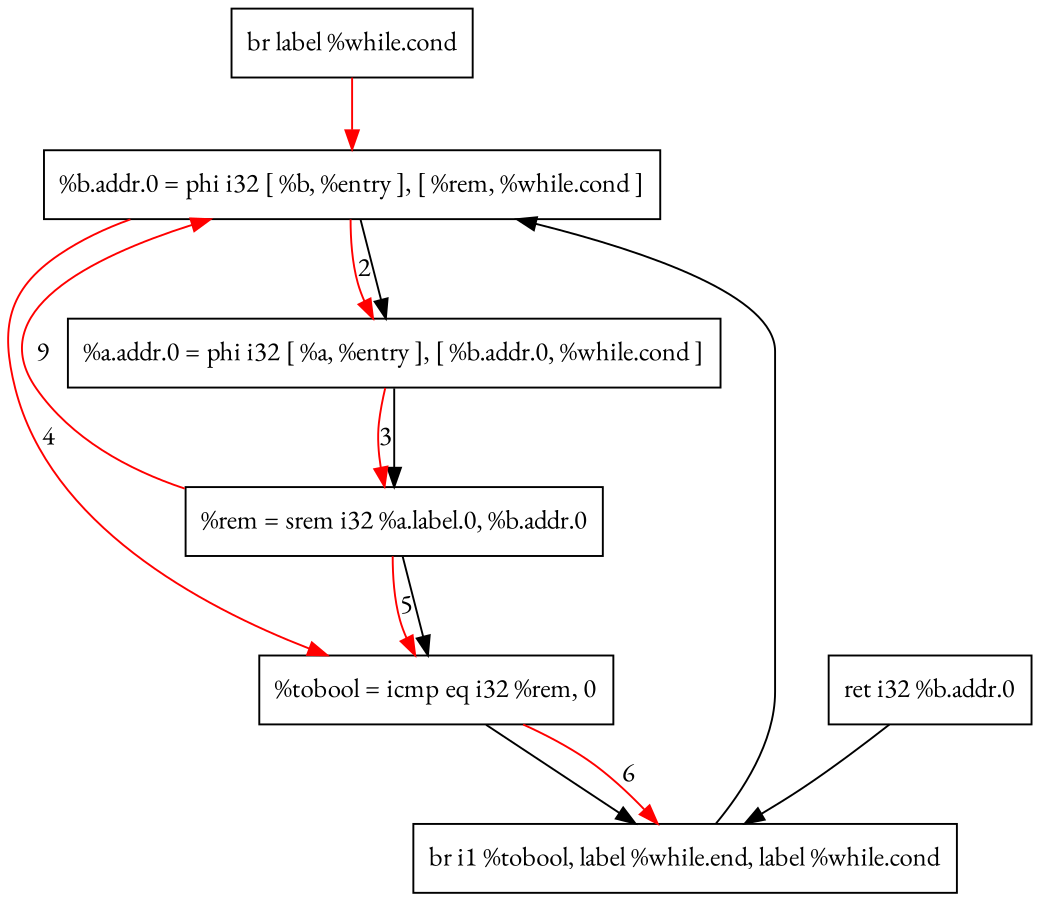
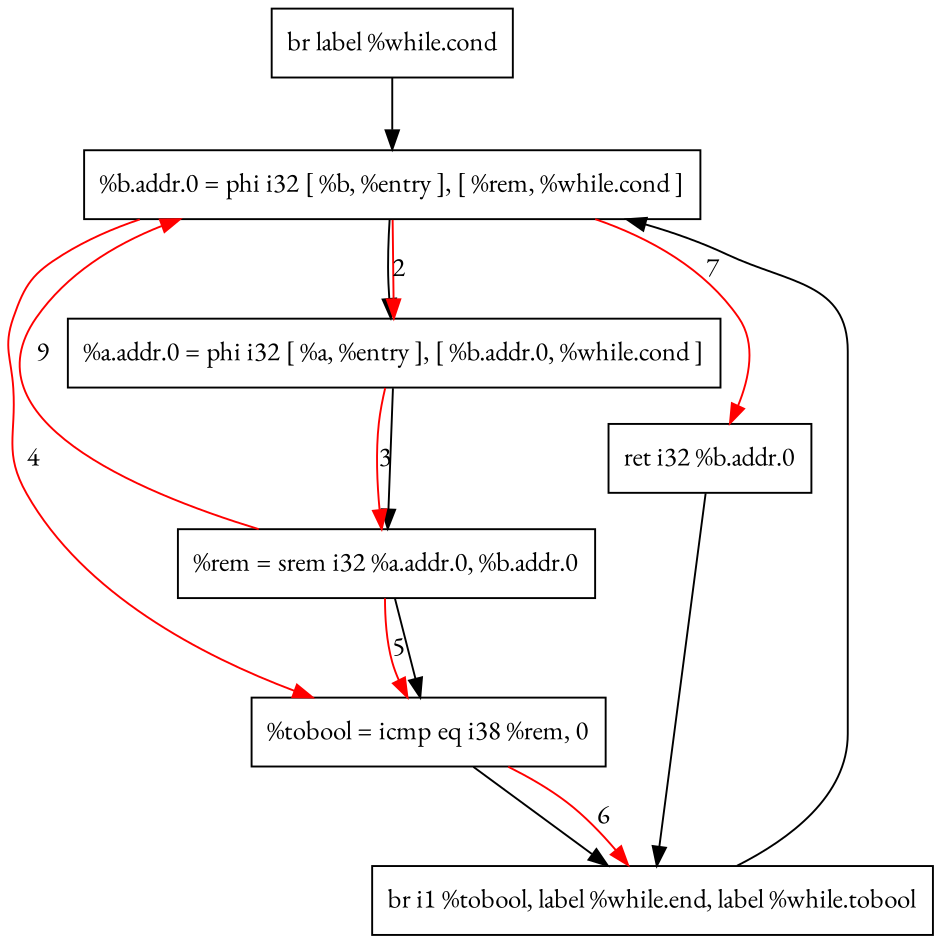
edge "br label %while.cond" -> "%b.addr.0 = phi i32 [ %b, %entry ], [ %rem, %while.cond ]": color red -> black
edge "%b.addr.0 = phi i32 [ %b, %entry ], [ %rem, %while.cond ]" -> "ret i32 %b.addr.0": added, label "7"
node "%rem = srem i32 %a.label.0, %b.addr.0": label "%rem = srem i32 %a.label.0, %b.addr.0" -> "%rem = srem i32 %a.addr.0, %b.addr.0"
node "%tobool = icmp eq i32 %rem, 0": label "%tobool = icmp eq i32 %rem, 0" -> "%tobool = icmp eq i38 %rem, 0"
node "br i1 %tobool, label %while.end, label %while.cond": label "br i1 %tobool, label %while.end, label %while.cond" -> "br i1 %tobool, label %while.end, label %while.tobool"
